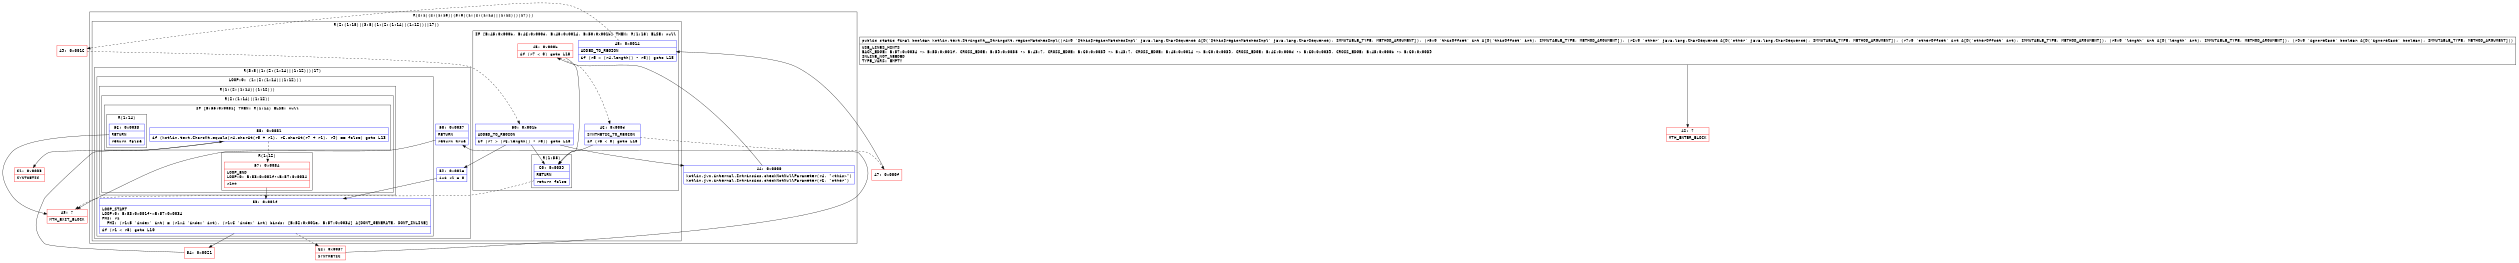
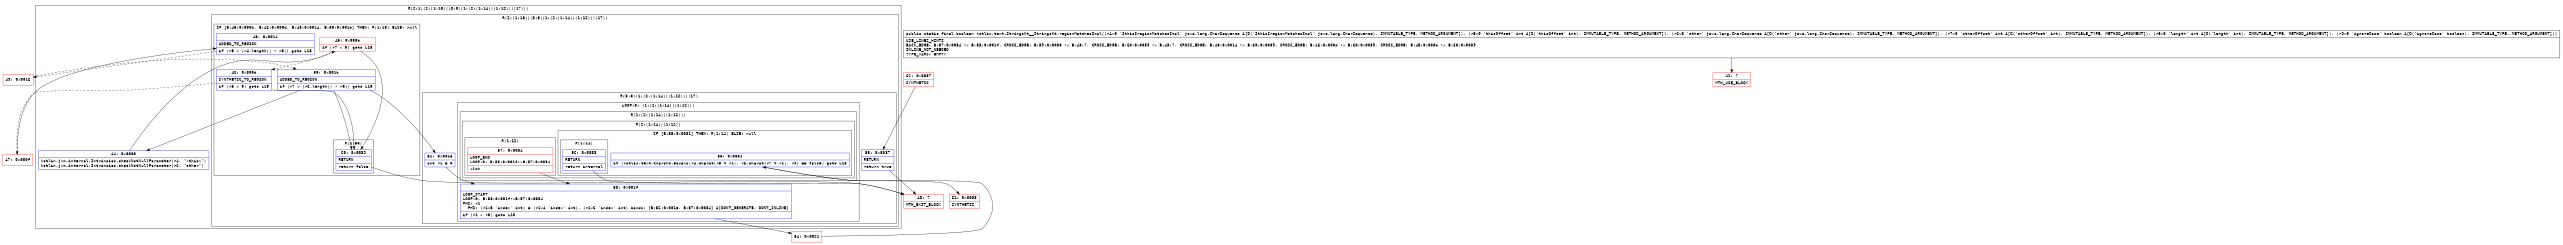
node "42: ?": text "MTH_ENTER_BLOCK" -> "MTH_USE_BLOCK"
node "56: 0x0033": text "return false" -> "return internal"
edge "55: 0x0031" -> "57: 0x0034": removed
edge "60: 0x0039" -> "43: ?": style dashed -> solid
edge "53: 0x001f" -> "62: 0x0037": removed
